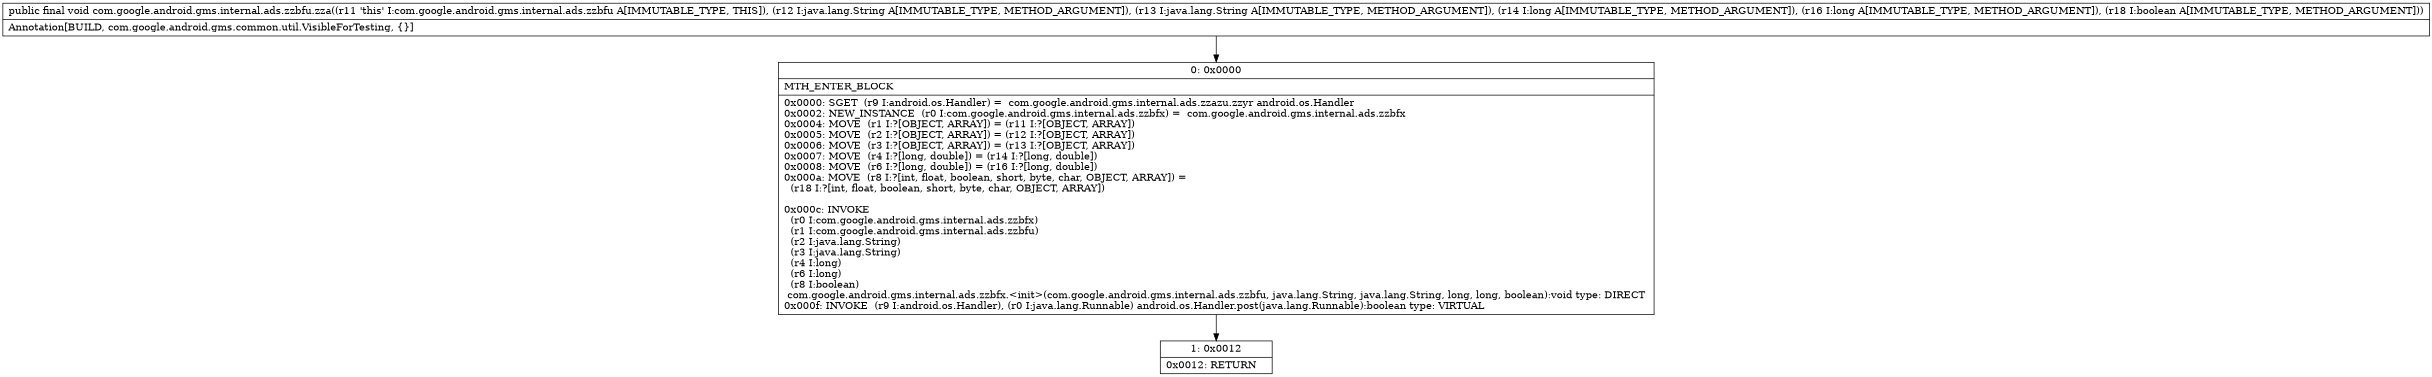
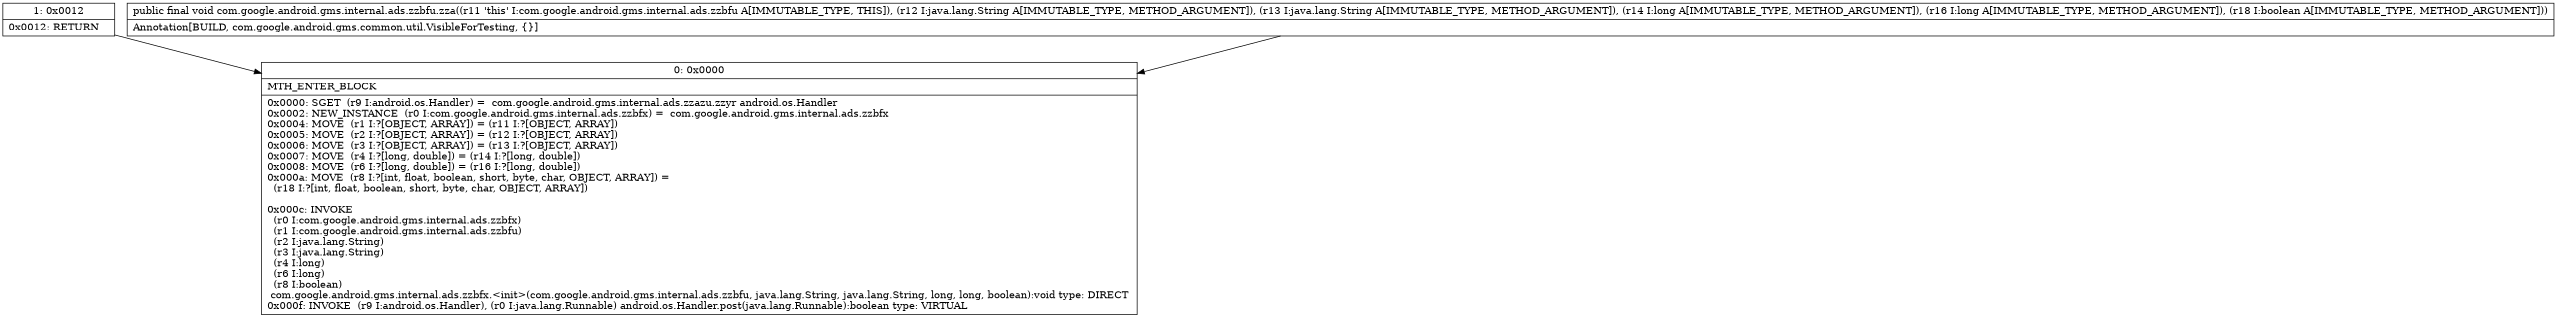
edge "0: 0x0000" -> "1: 0x0012": reversed
